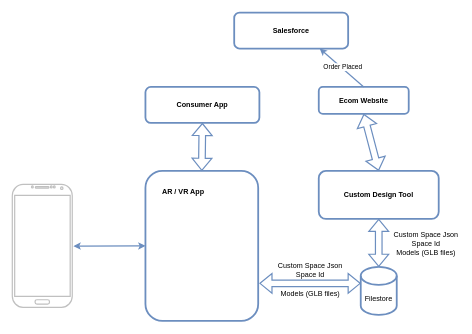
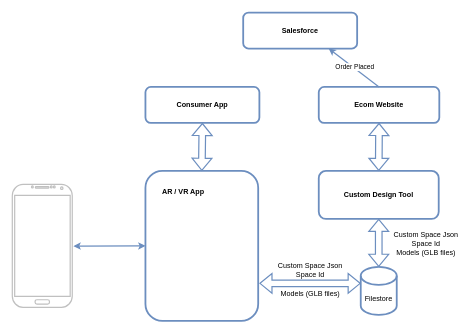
node "Salesforce": moved (291, 30) -> (300, 30)
node "Ecom Website": size 90x27 -> 121x36
